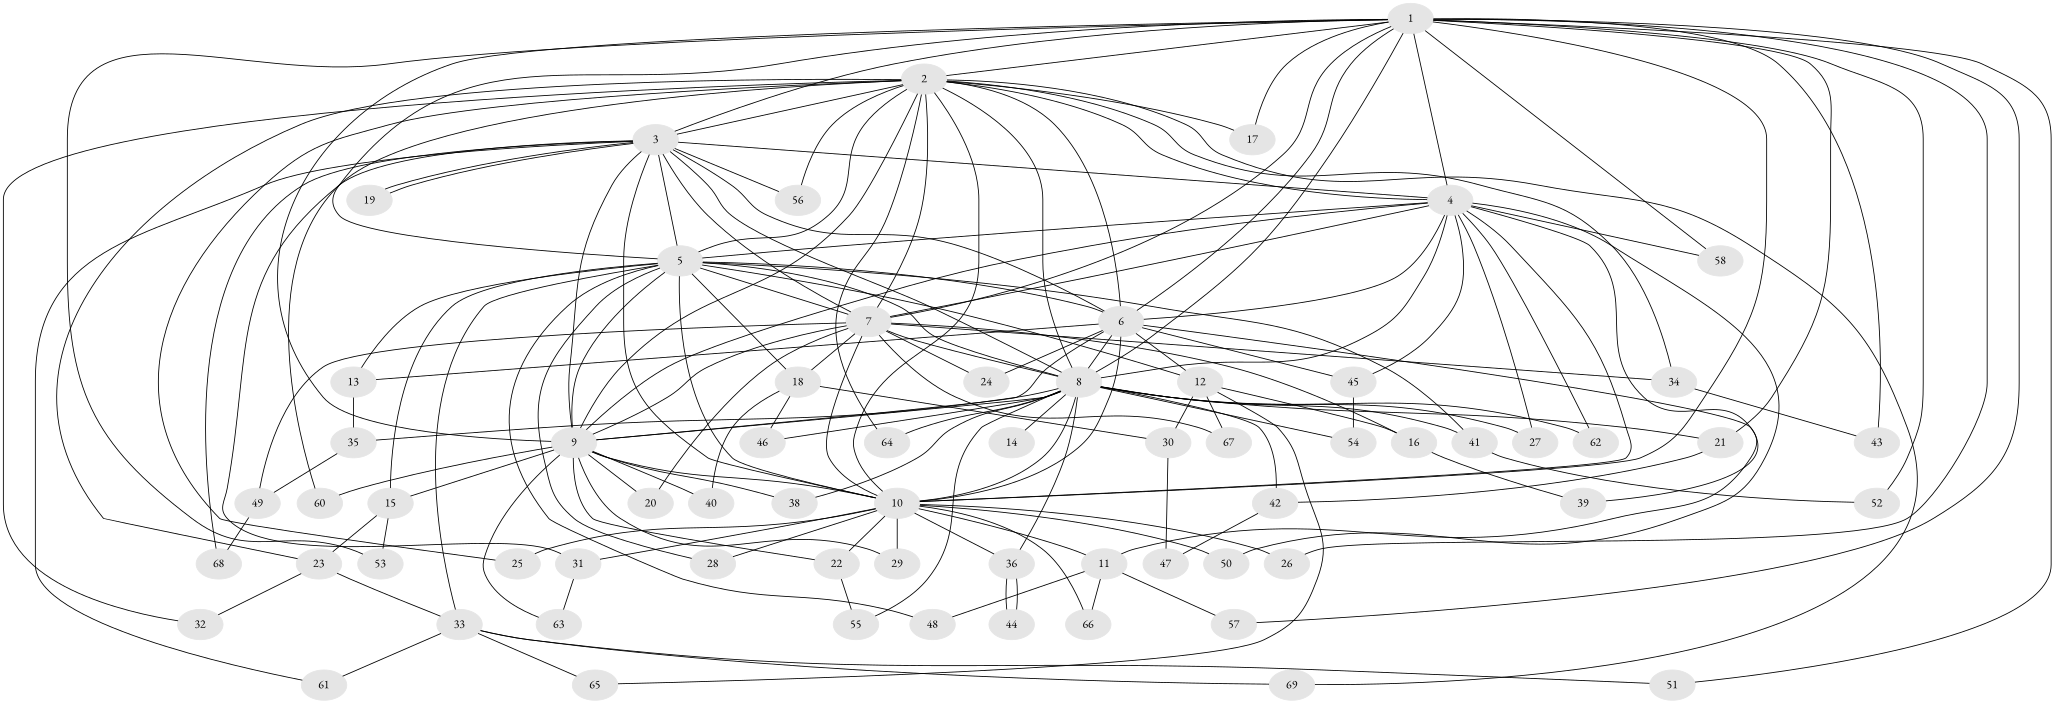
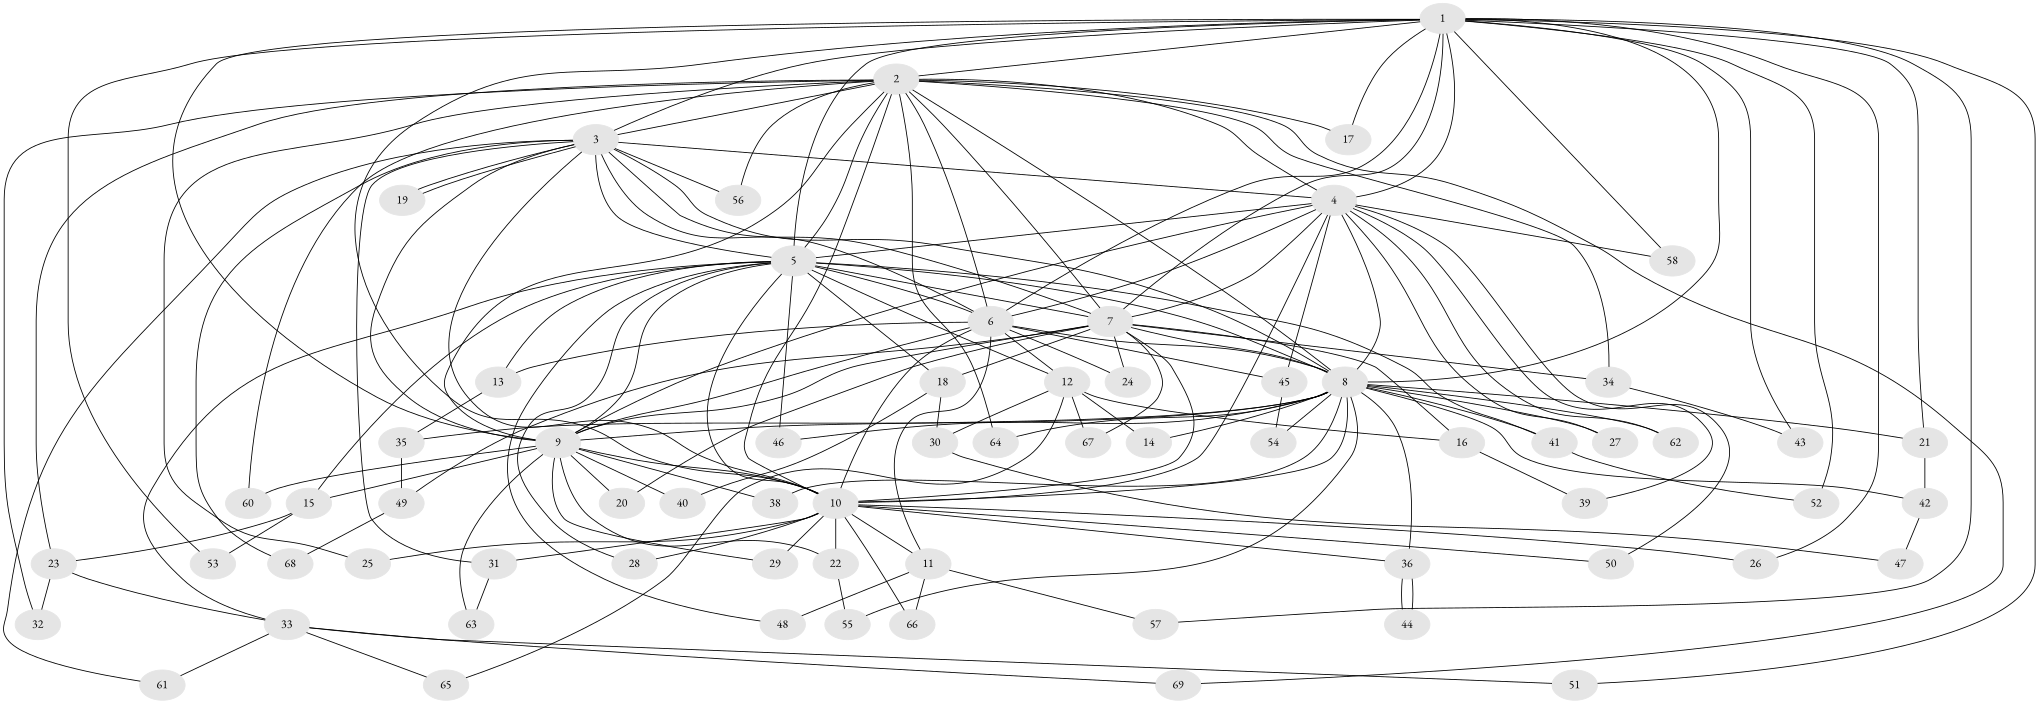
edge "18" -- "46": now "5" -- "46"
edge "12" -- "14": added
